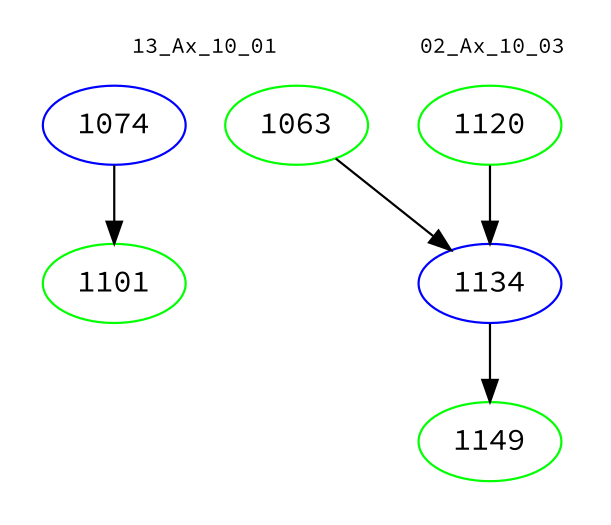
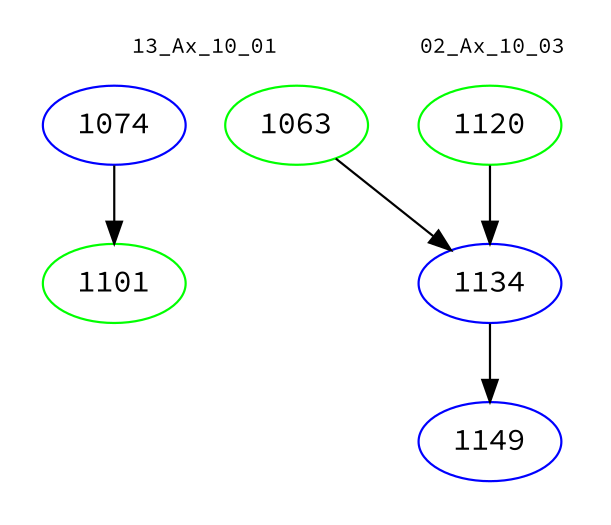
node "1149": color green -> blue
